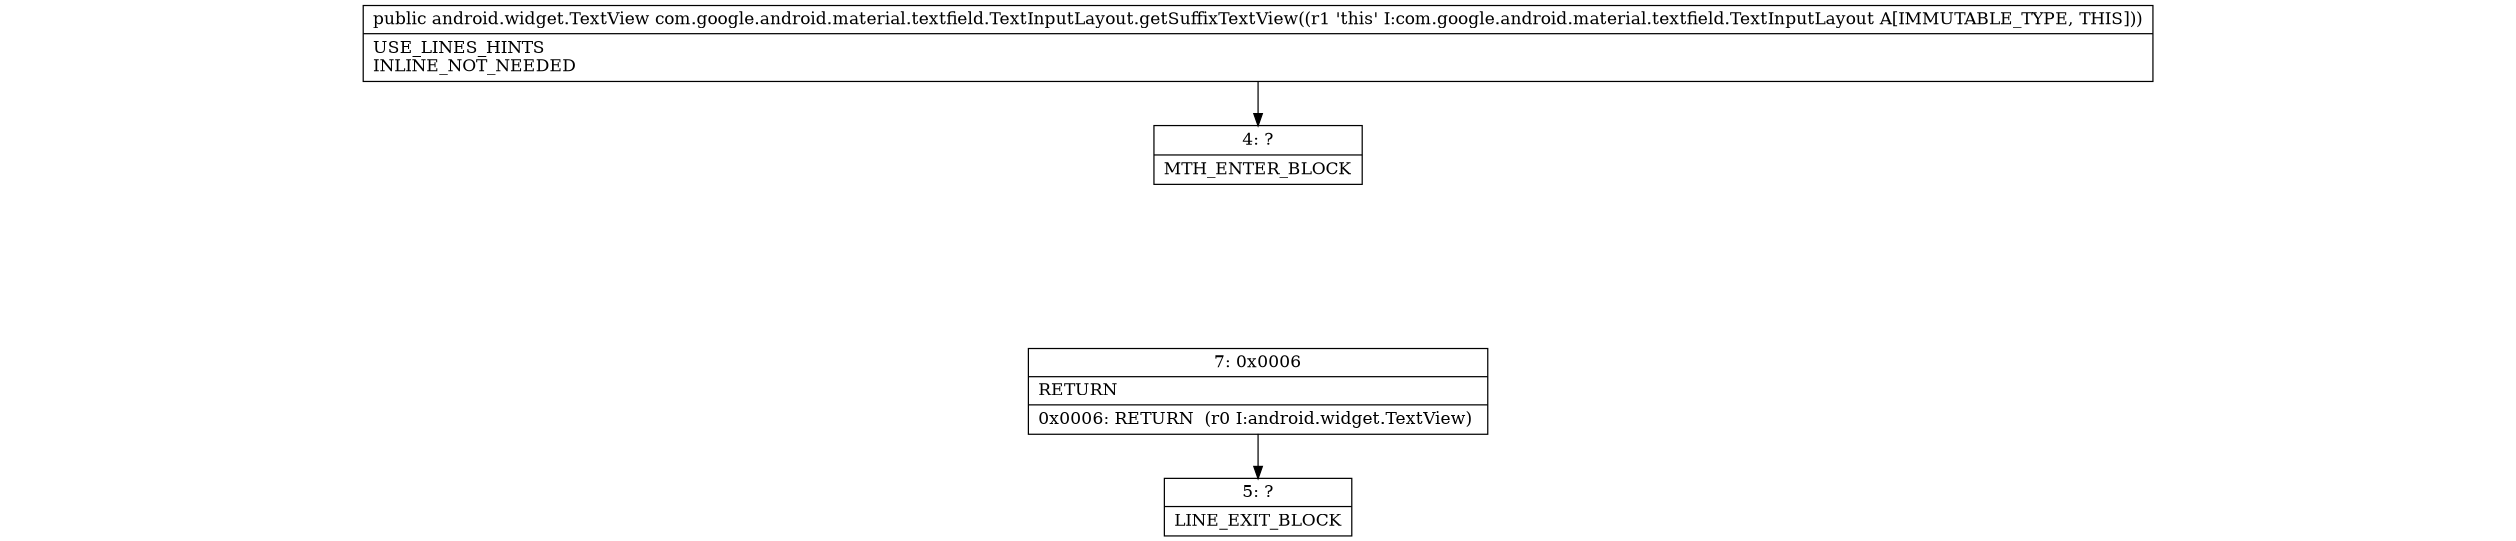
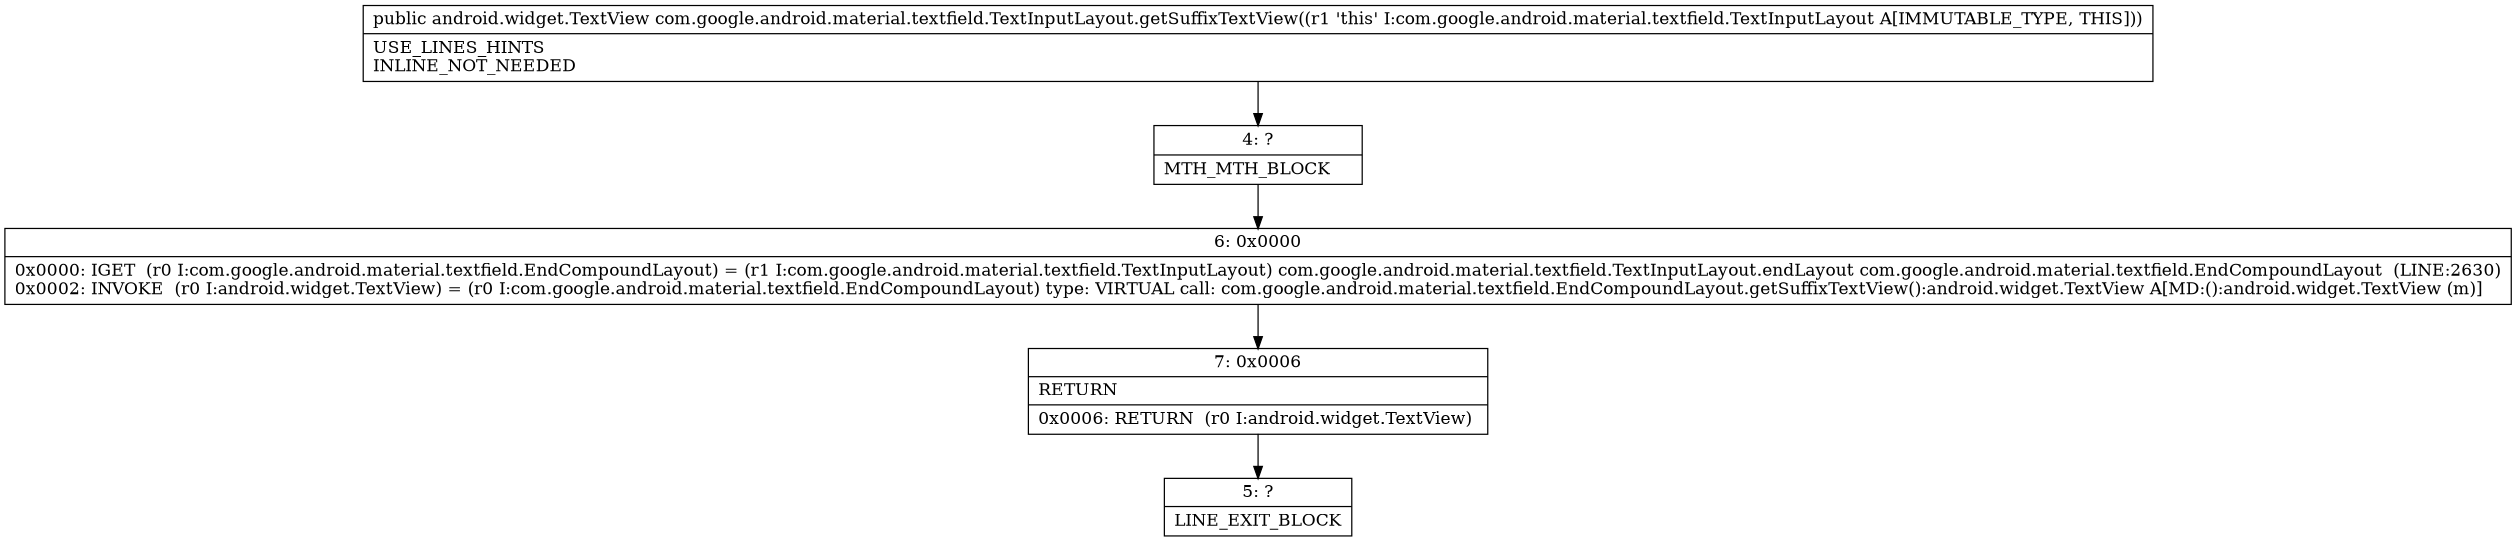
node "4: ?": text "MTH_ENTER_BLOCK" -> "MTH_MTH_BLOCK"
node "6: 0x0000": added
